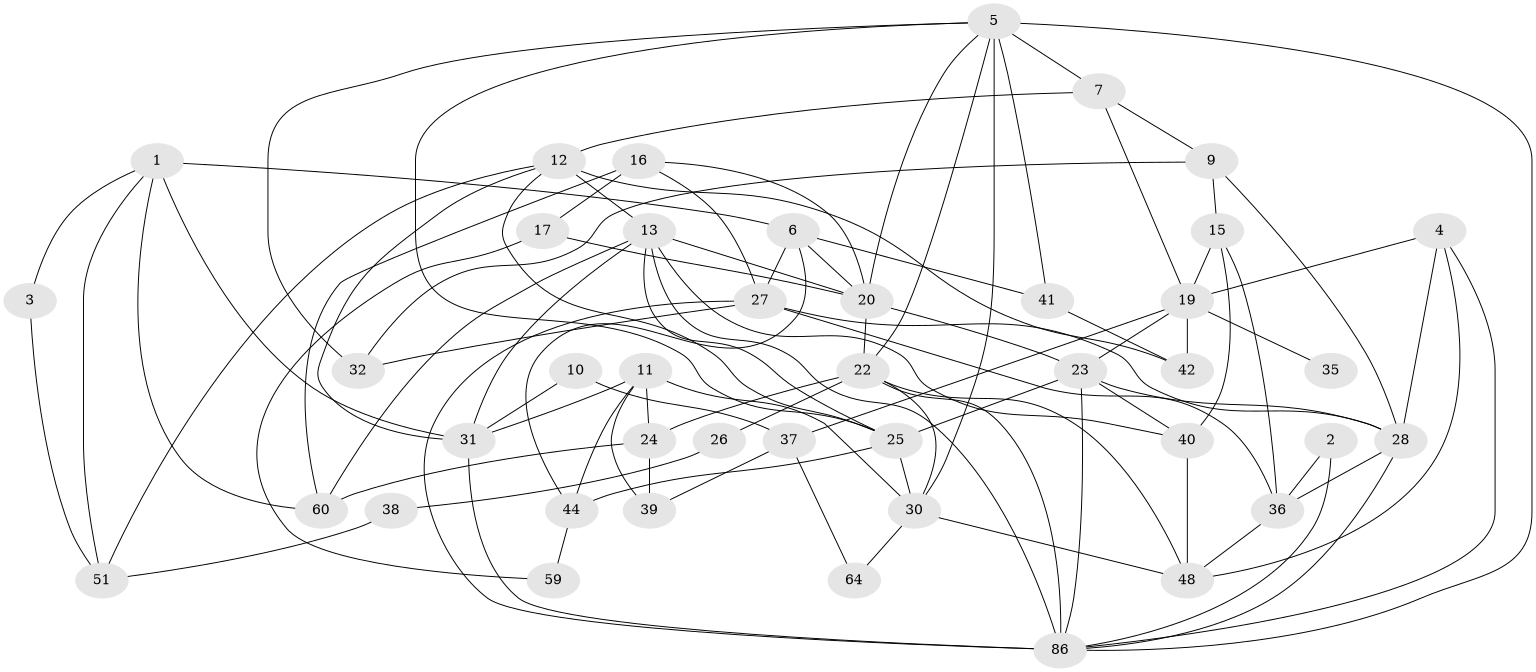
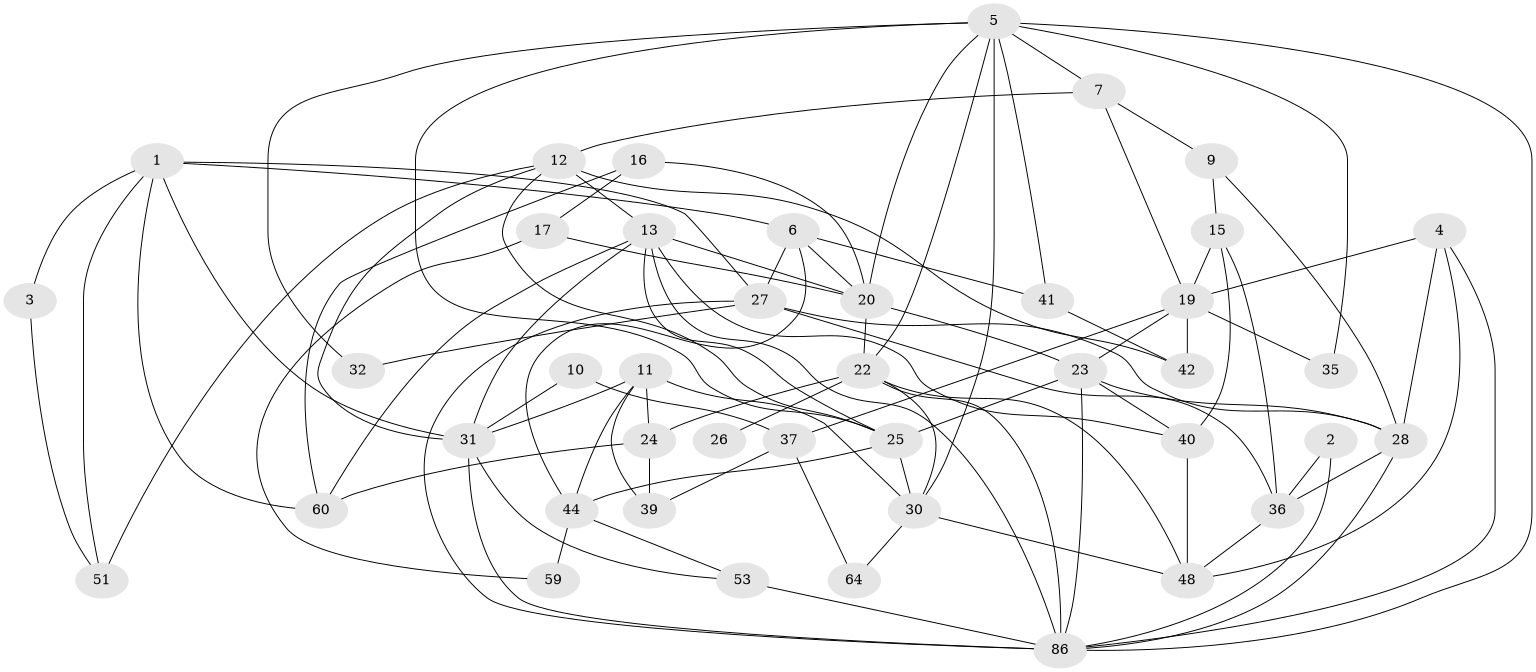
edge "5" -- "35": added
edge "9" -- "32": removed
edge "16" -- "27": now "1" -- "27"
node "38": removed
node "53": added
